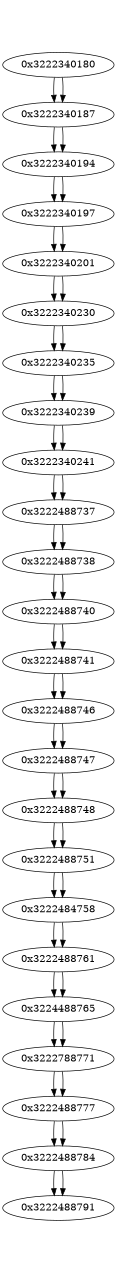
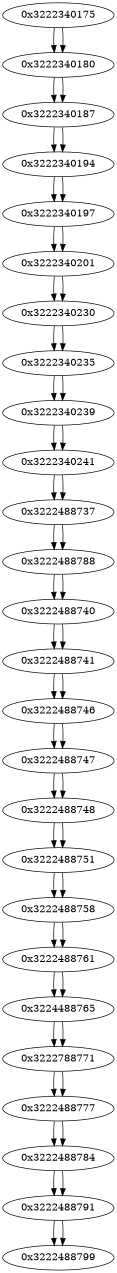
node "0x3222340175": added
node "0x3222488738": label "0x3222488738" -> "0x3222488788"
node "0x3222484758": label "0x3222484758" -> "0x3222488758"
node "0x3222488799": added
